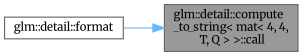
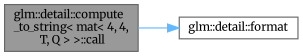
edge "glm::detail::format" -> "glm::detail::compute _to_string< mat< 4, 4, T, Q > >::call": reversed
